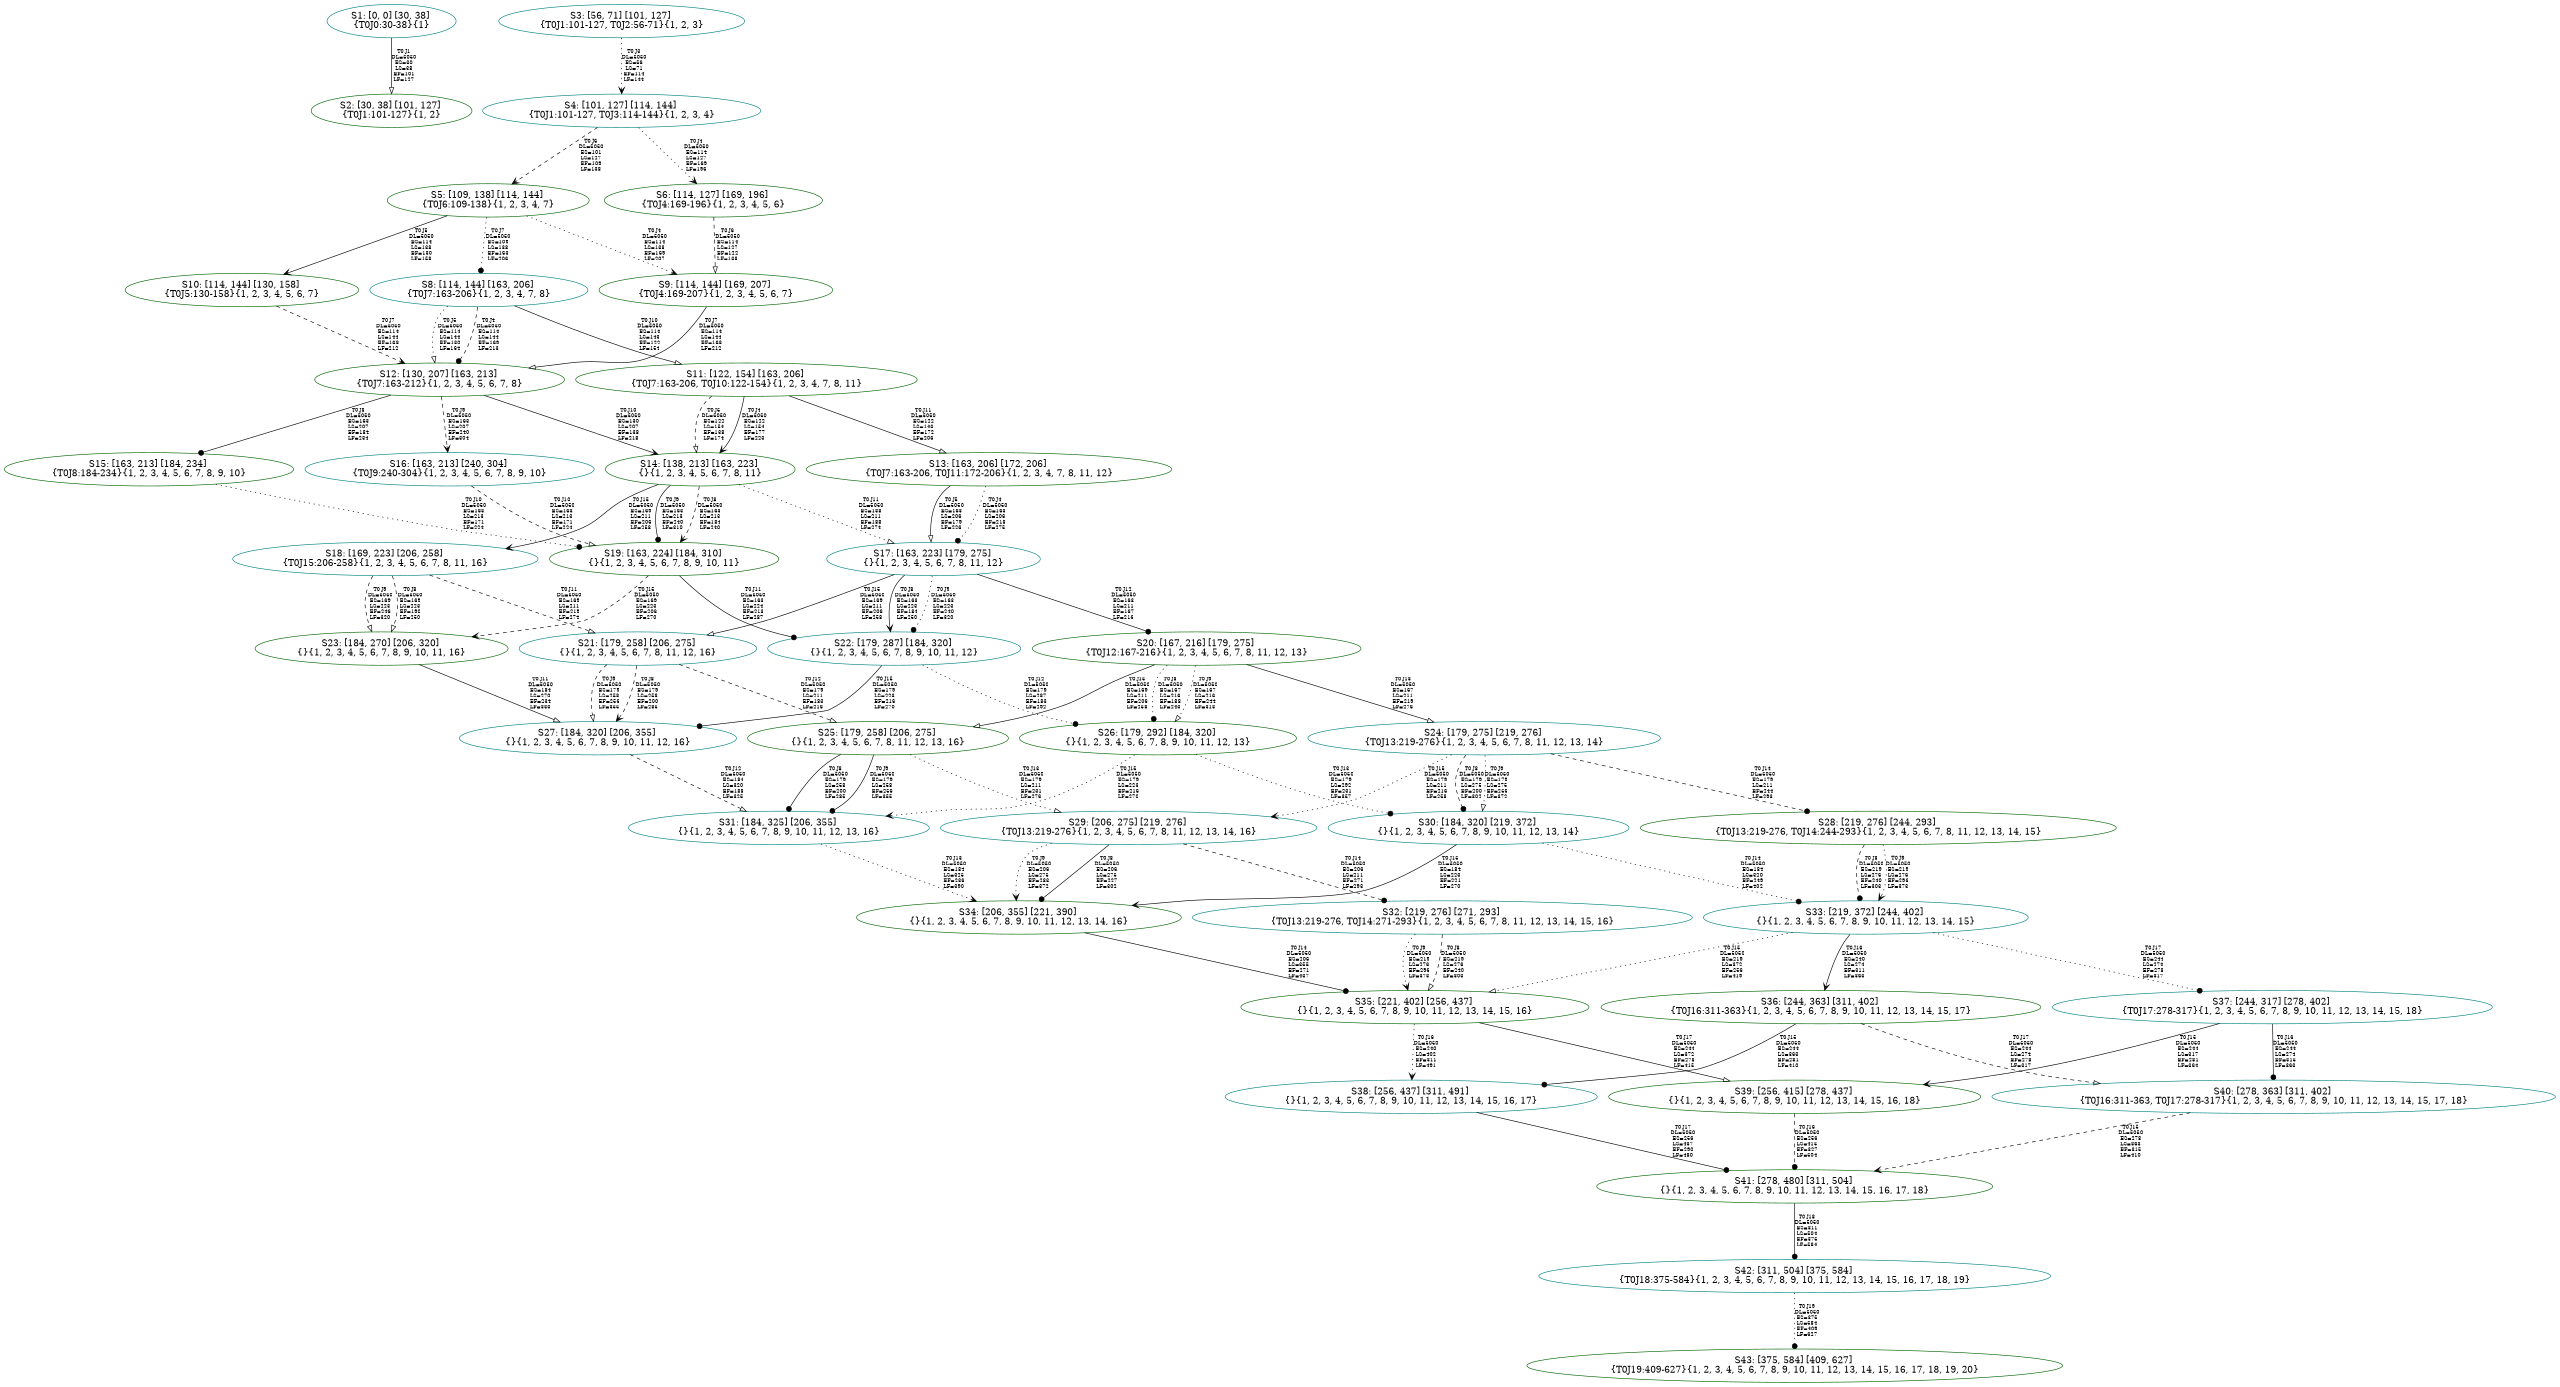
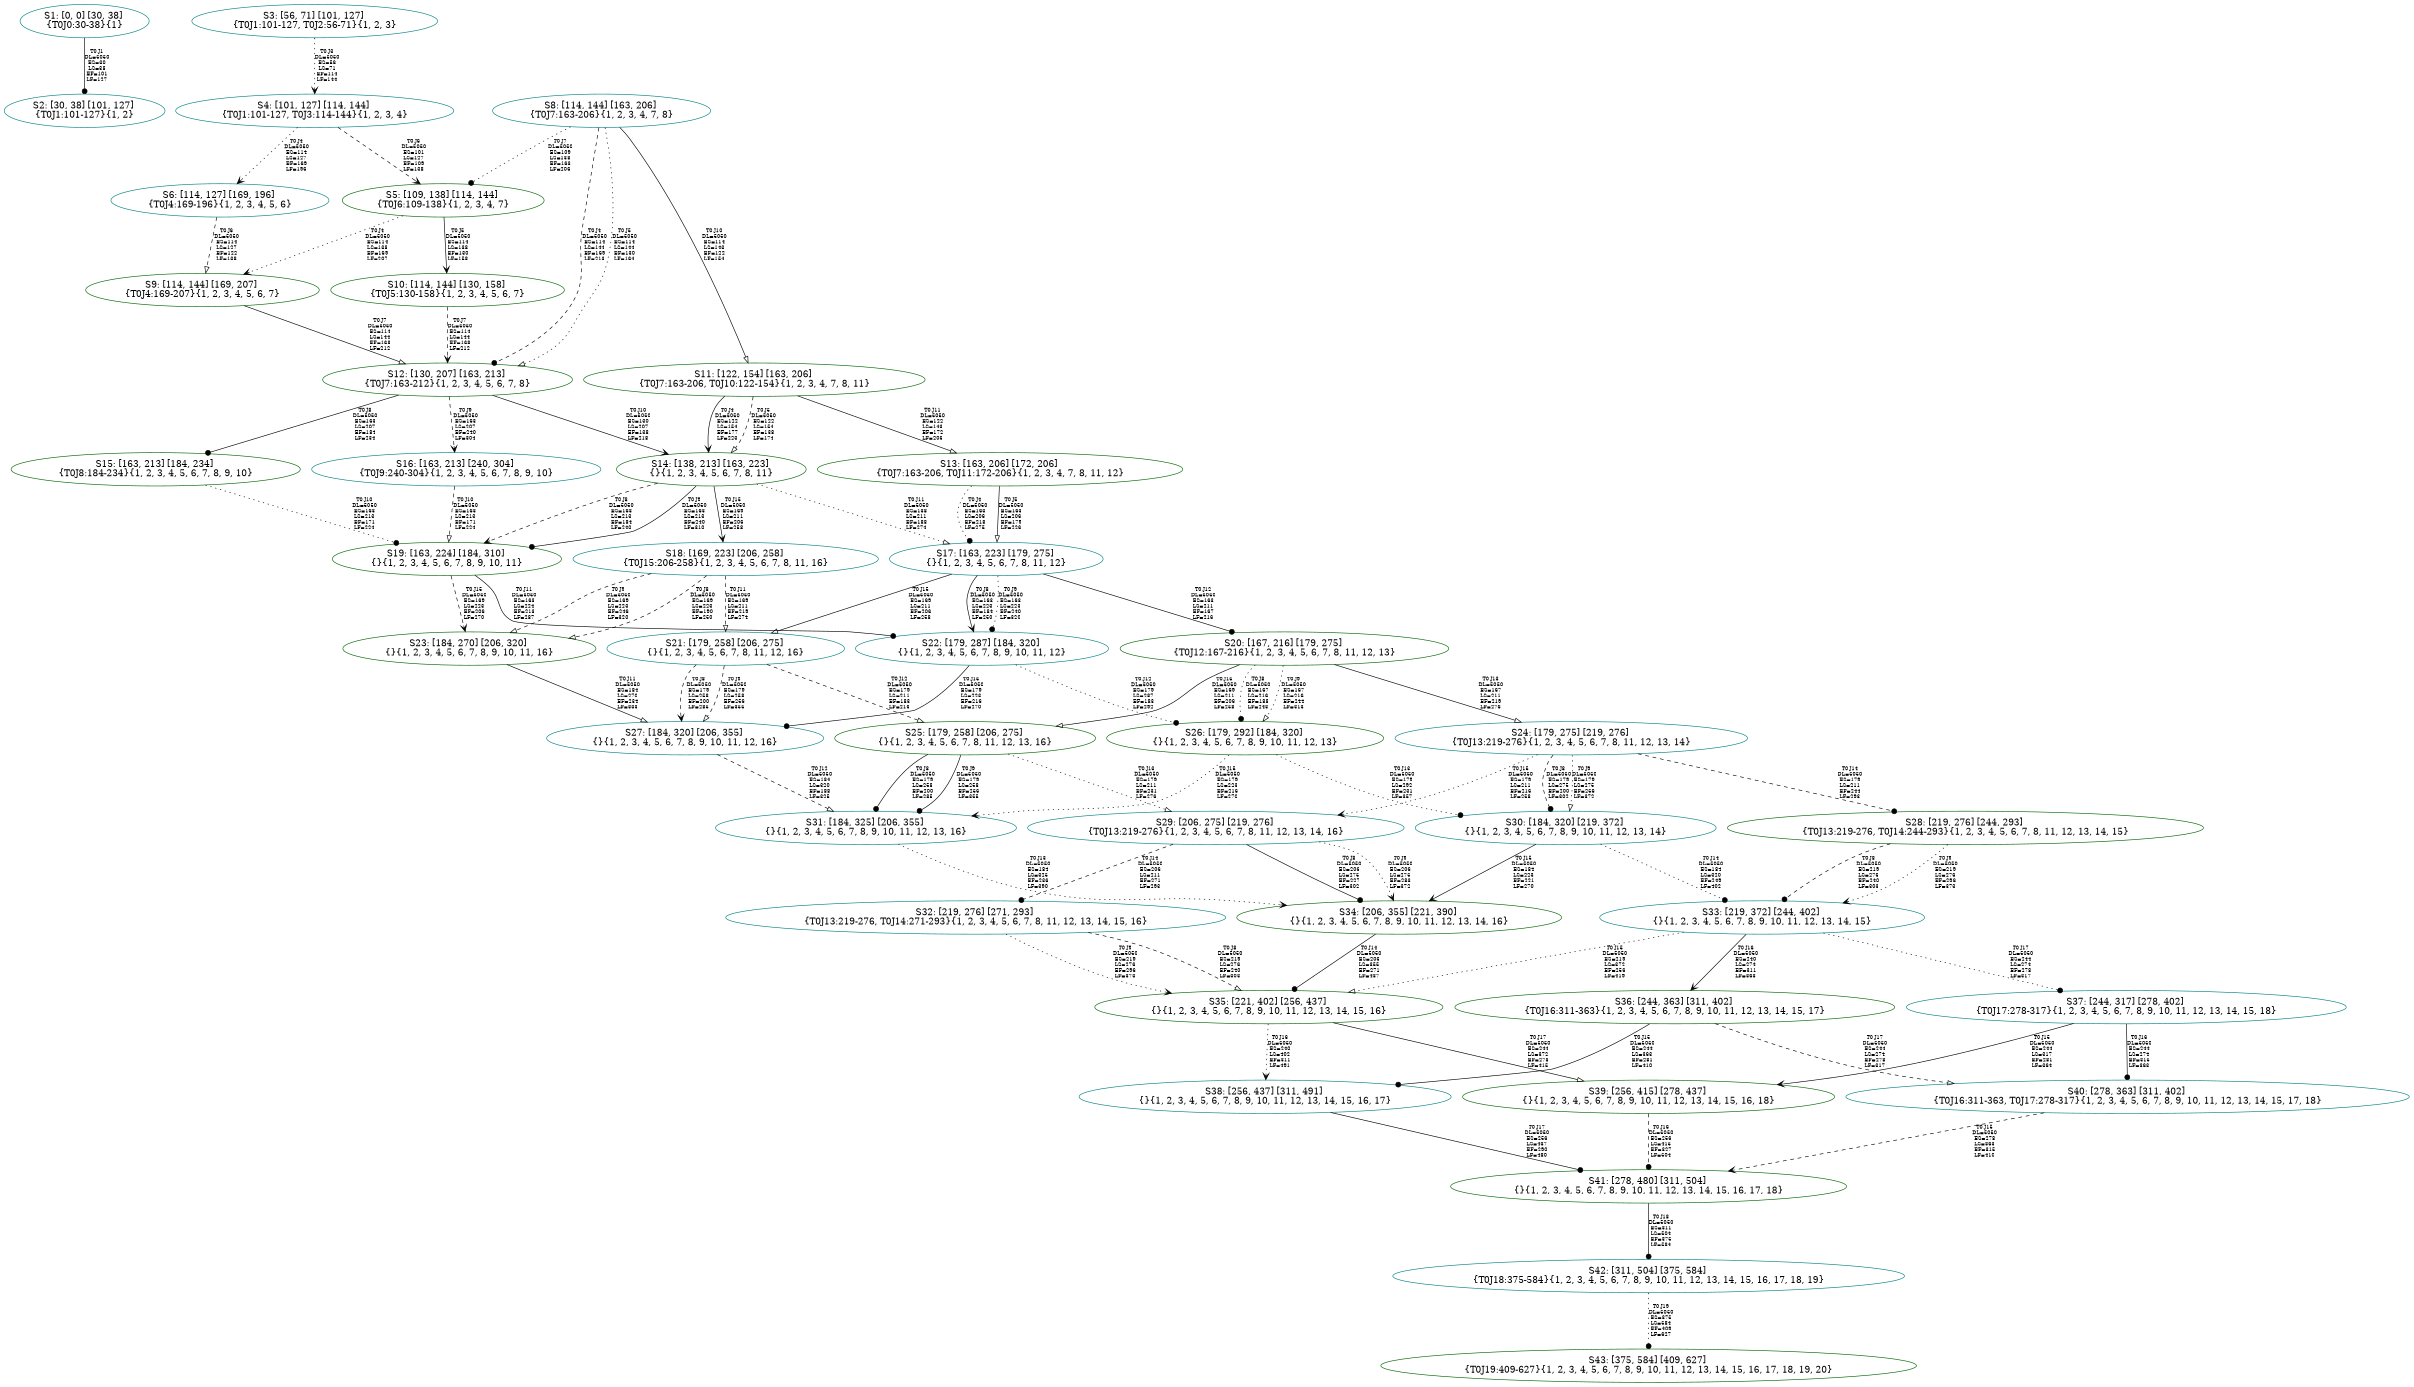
edge "S1: [0, 0] [30, 38] {T0J0:30-38}{1}" -> "S2: [30, 38] [101, 127] {T0J1:101-127}{1, 2}": arrowhead onormal -> dot
node "S2: [30, 38] [101, 127] {T0J1:101-127}{1, 2}": color darkgreen -> teal
node "S6: [114, 127] [169, 196] {T0J4:169-196}{1, 2, 3, 4, 5, 6}": color darkgreen -> teal
edge "S5: [109, 138] [114, 144] {T0J6:109-138}{1, 2, 3, 4, 7}" -> "S8: [114, 144] [163, 206] {T0J7:163-206}{1, 2, 3, 4, 7, 8}": reversed
